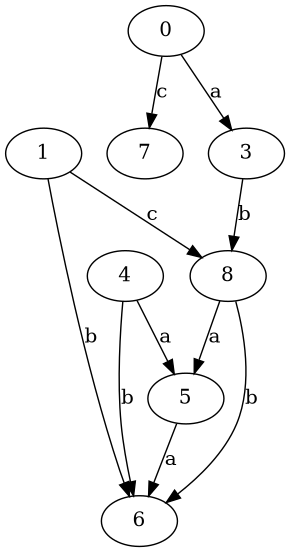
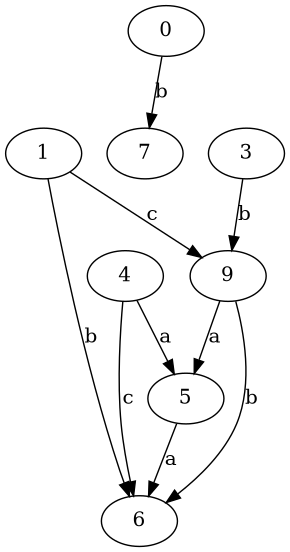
edge "0" -> "3": removed, label "a"
edge "0" -> "7": label "c" -> "b"
node "8": label "8" -> "9"
edge "4" -> "6": label "b" -> "c"
